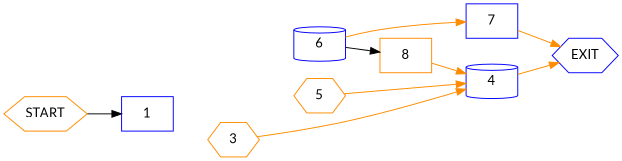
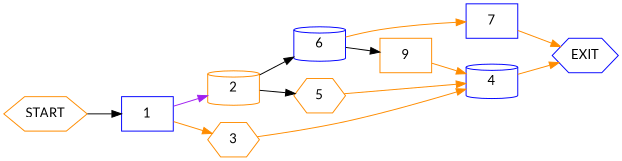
node "8": label "8" -> "9"
node "2": added
edge "1" -> "3": added
